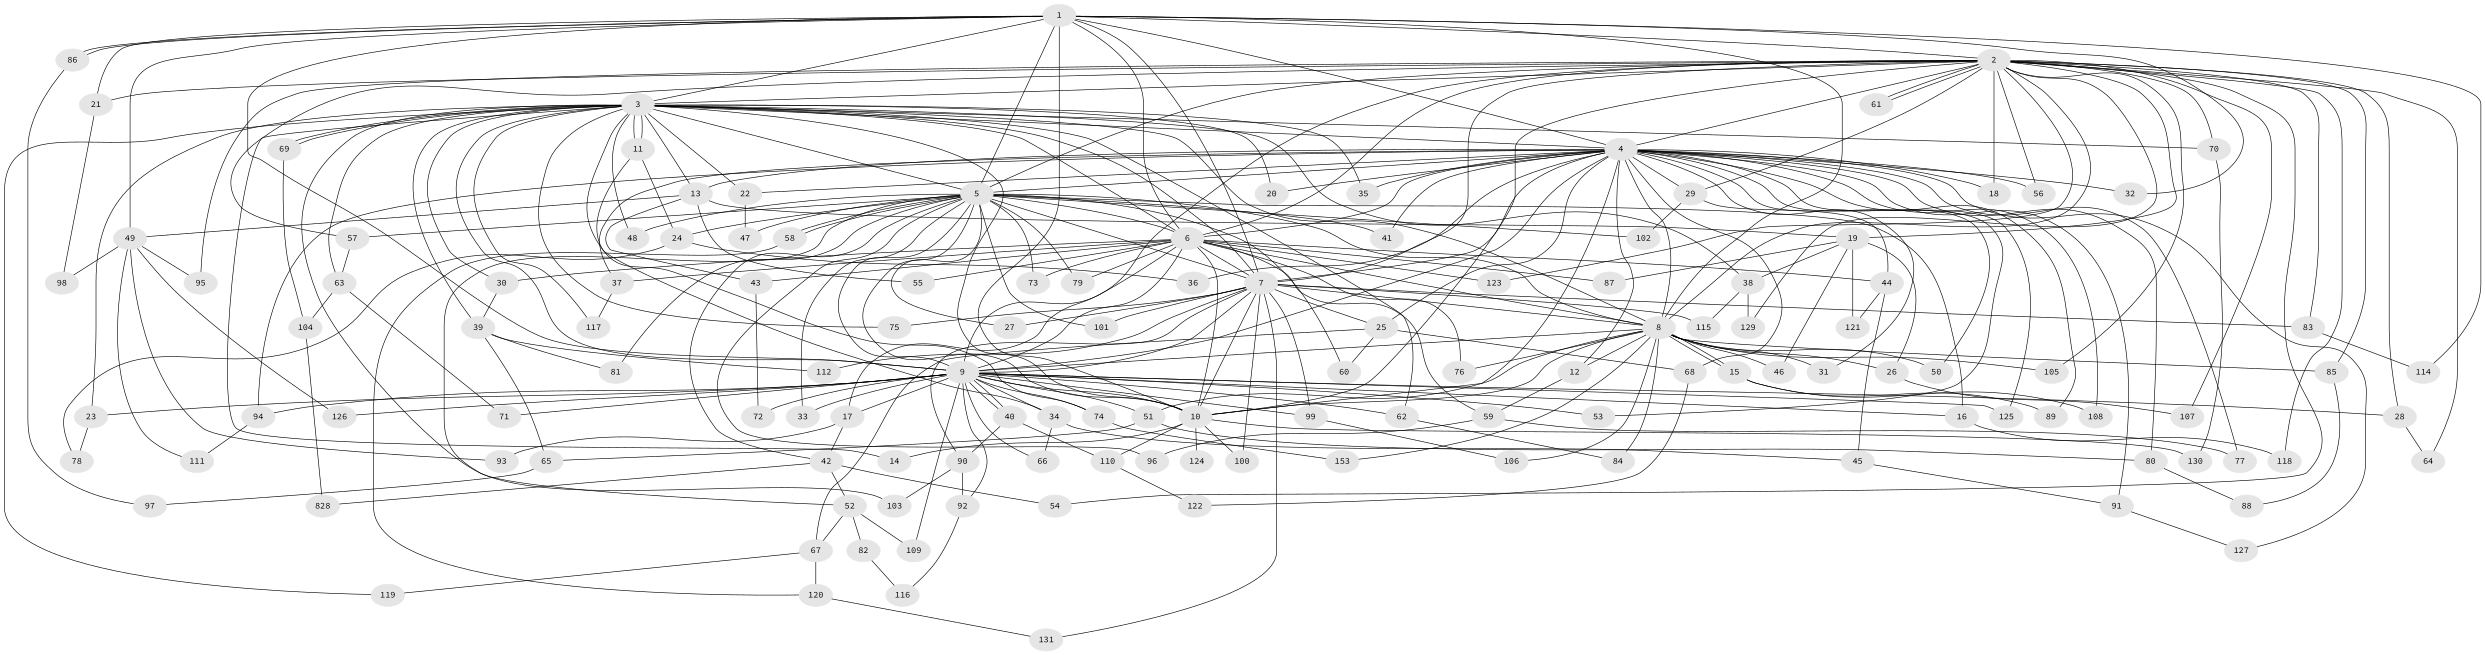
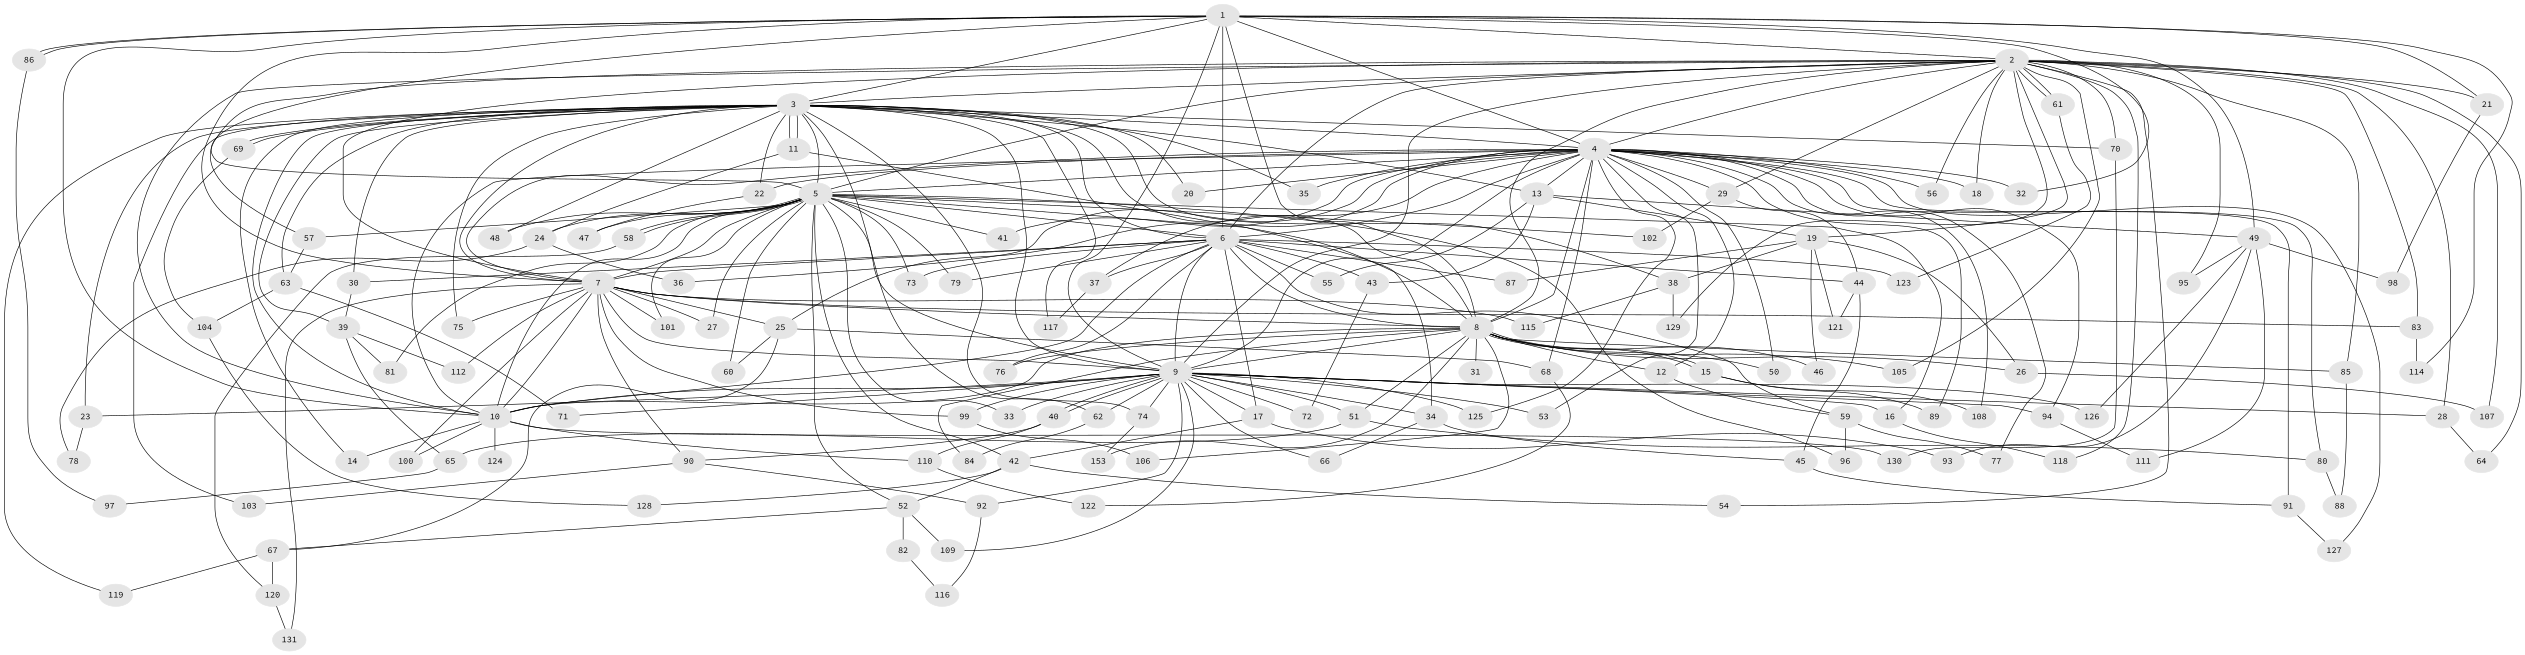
edge "2" -- "123": now "61" -- "123"
edge "4" -- "31": removed
node "828": label "828" -> "128"
